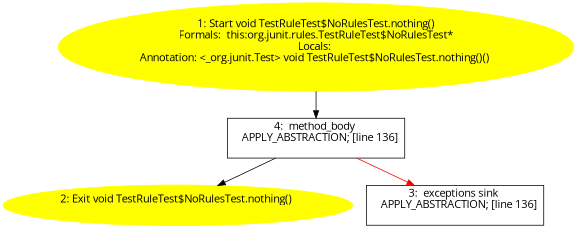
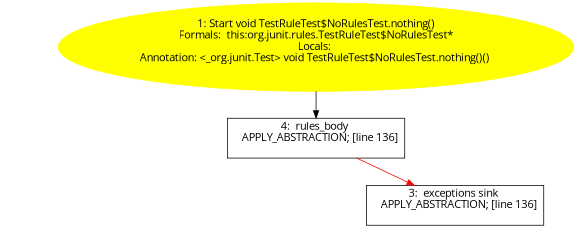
node "4:  method_body APPLY_ABSTRACTION; [line 136]": label "4:  method_body APPLY_ABSTRACTION; [line 136]" -> "4:  rules_body APPLY_ABSTRACTION; [line 136]"
node "2: Exit void TestRuleTest$NoRulesTest.nothing()": removed
